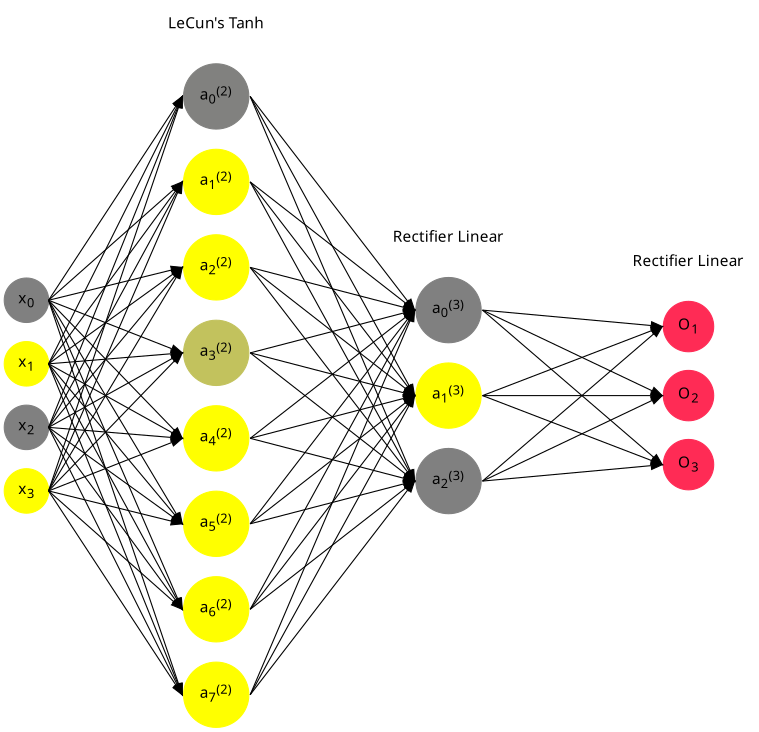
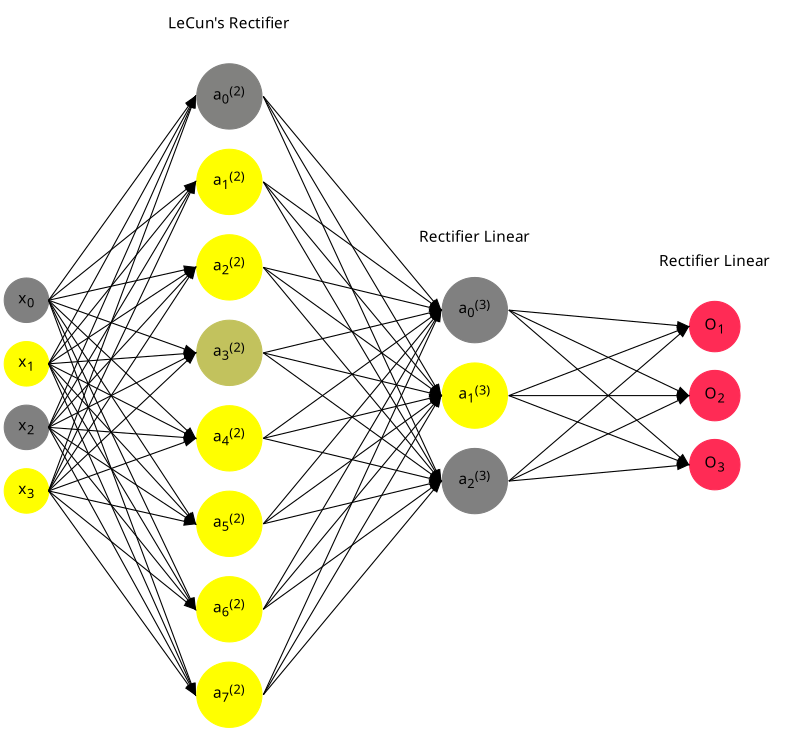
node "LeCun's Tanh": label "LeCun's Tanh" -> "LeCun's Rectifier"
